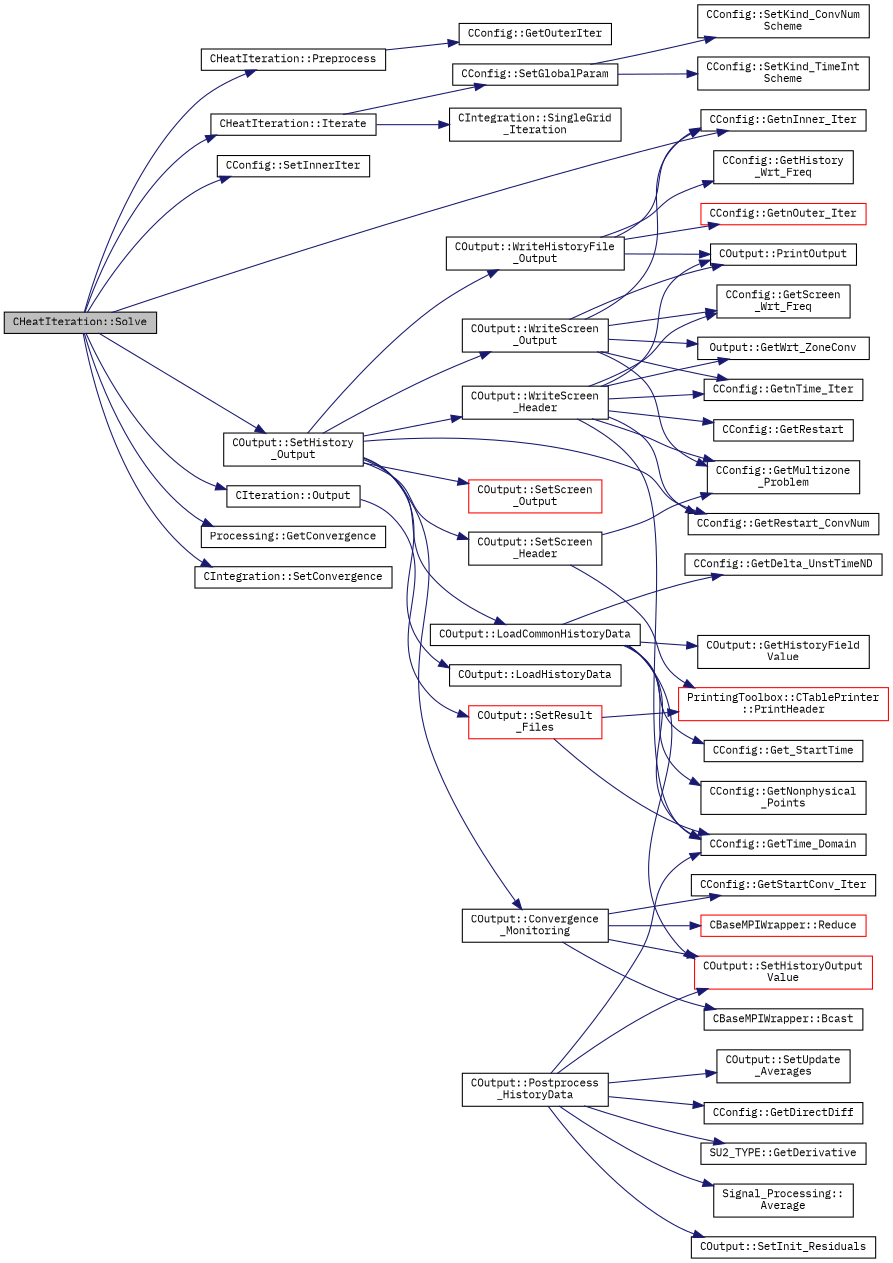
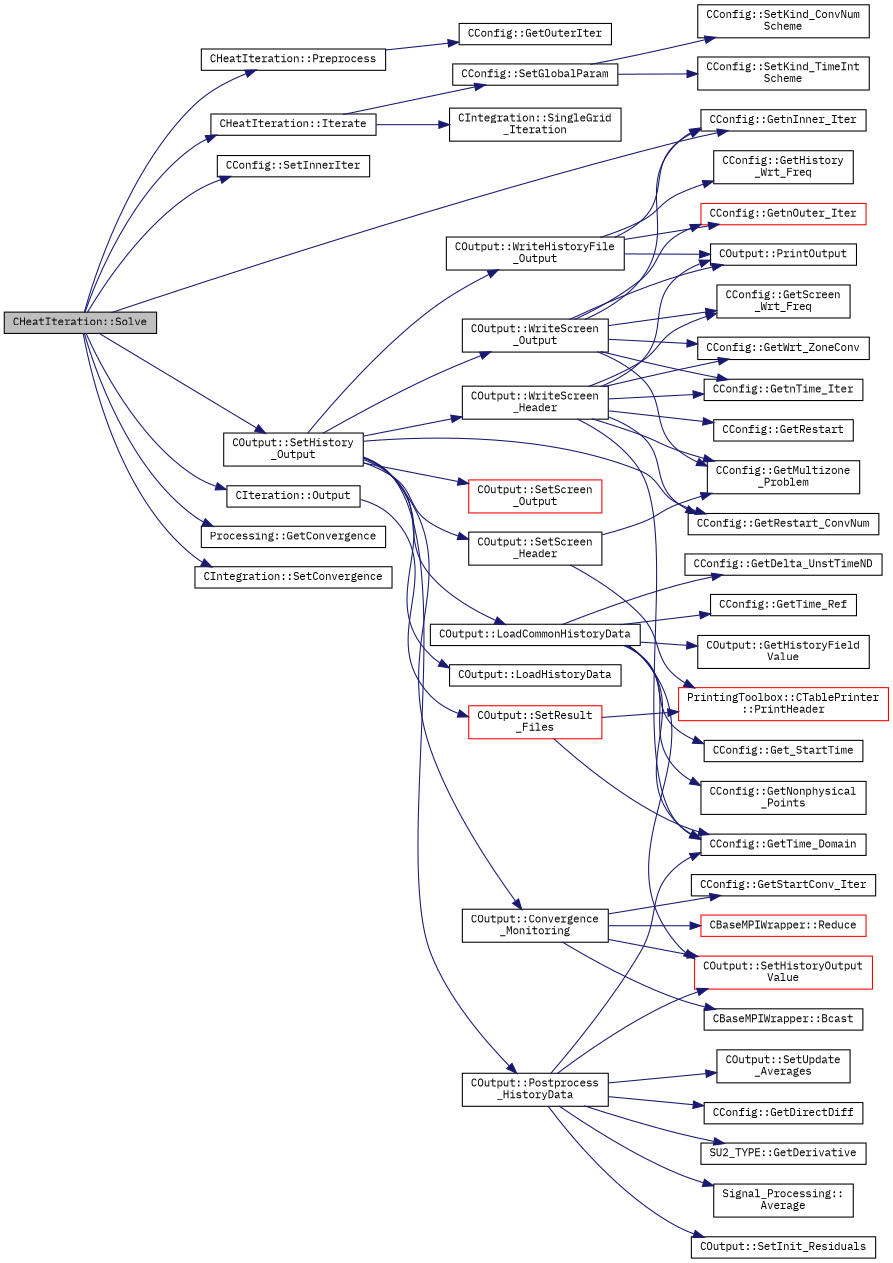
edge "COutput::WriteScreen _Output" -> "CConfig::GetnOuter_Iter": added
node "Output::GetWrt_ZoneConv": label "Output::GetWrt_ZoneConv" -> "CConfig::GetWrt_ZoneConv"
node "CConfig::GetTime_Ref": added
edge "COutput::SetHistory _Output" -> "COutput::Postprocess _HistoryData": added
